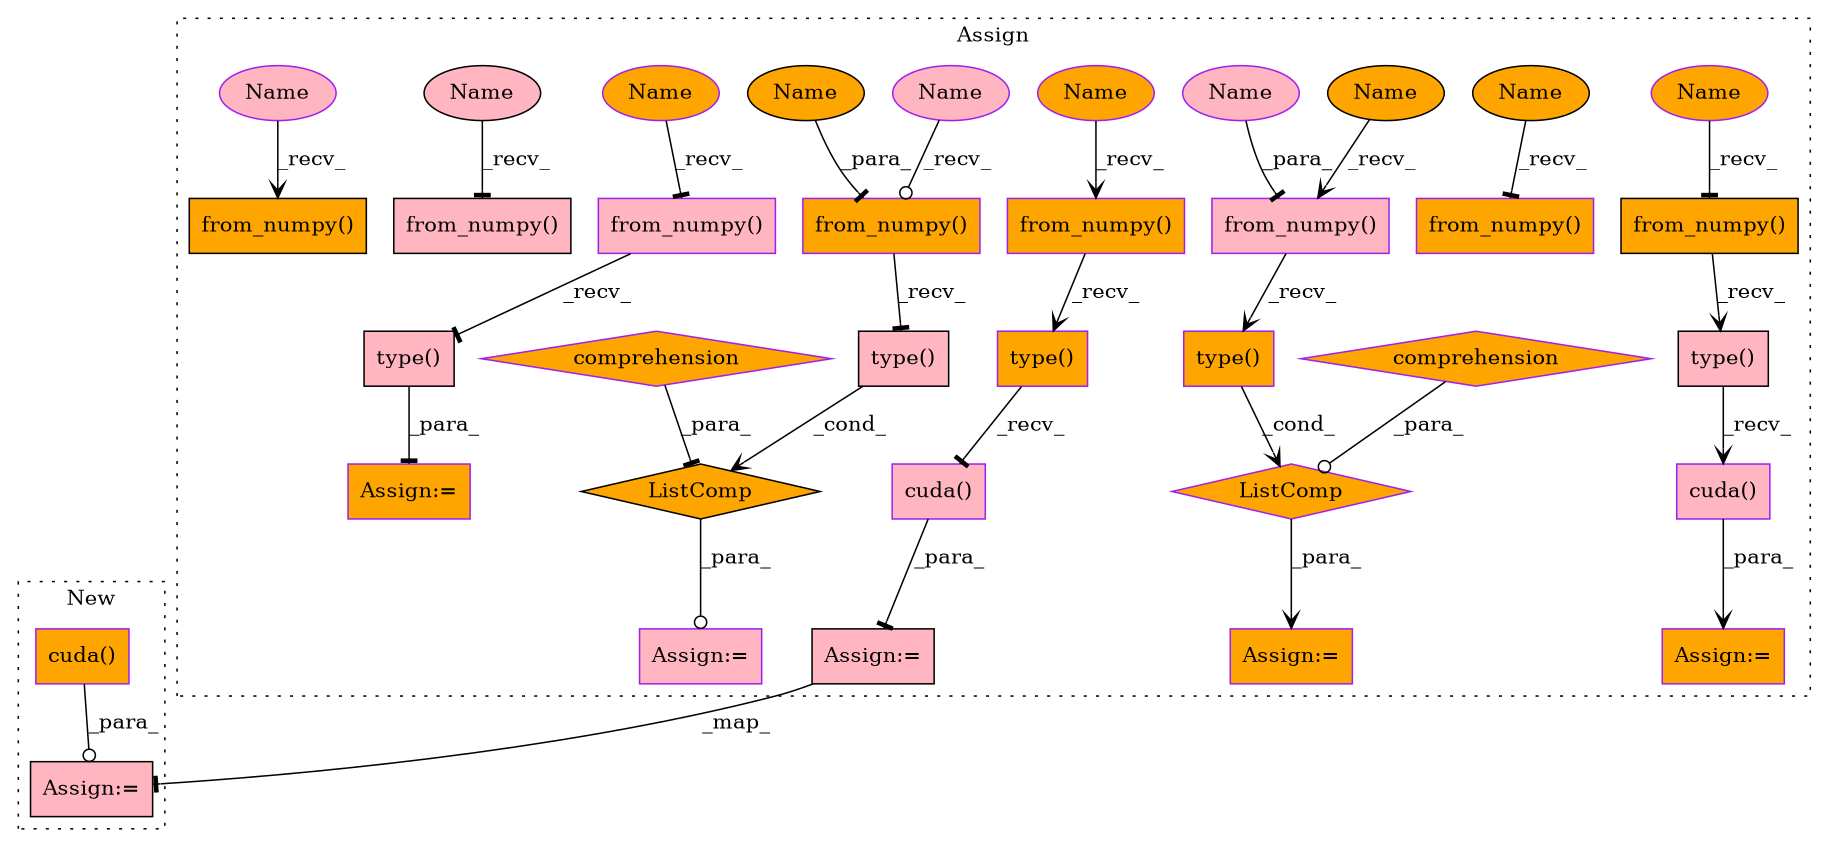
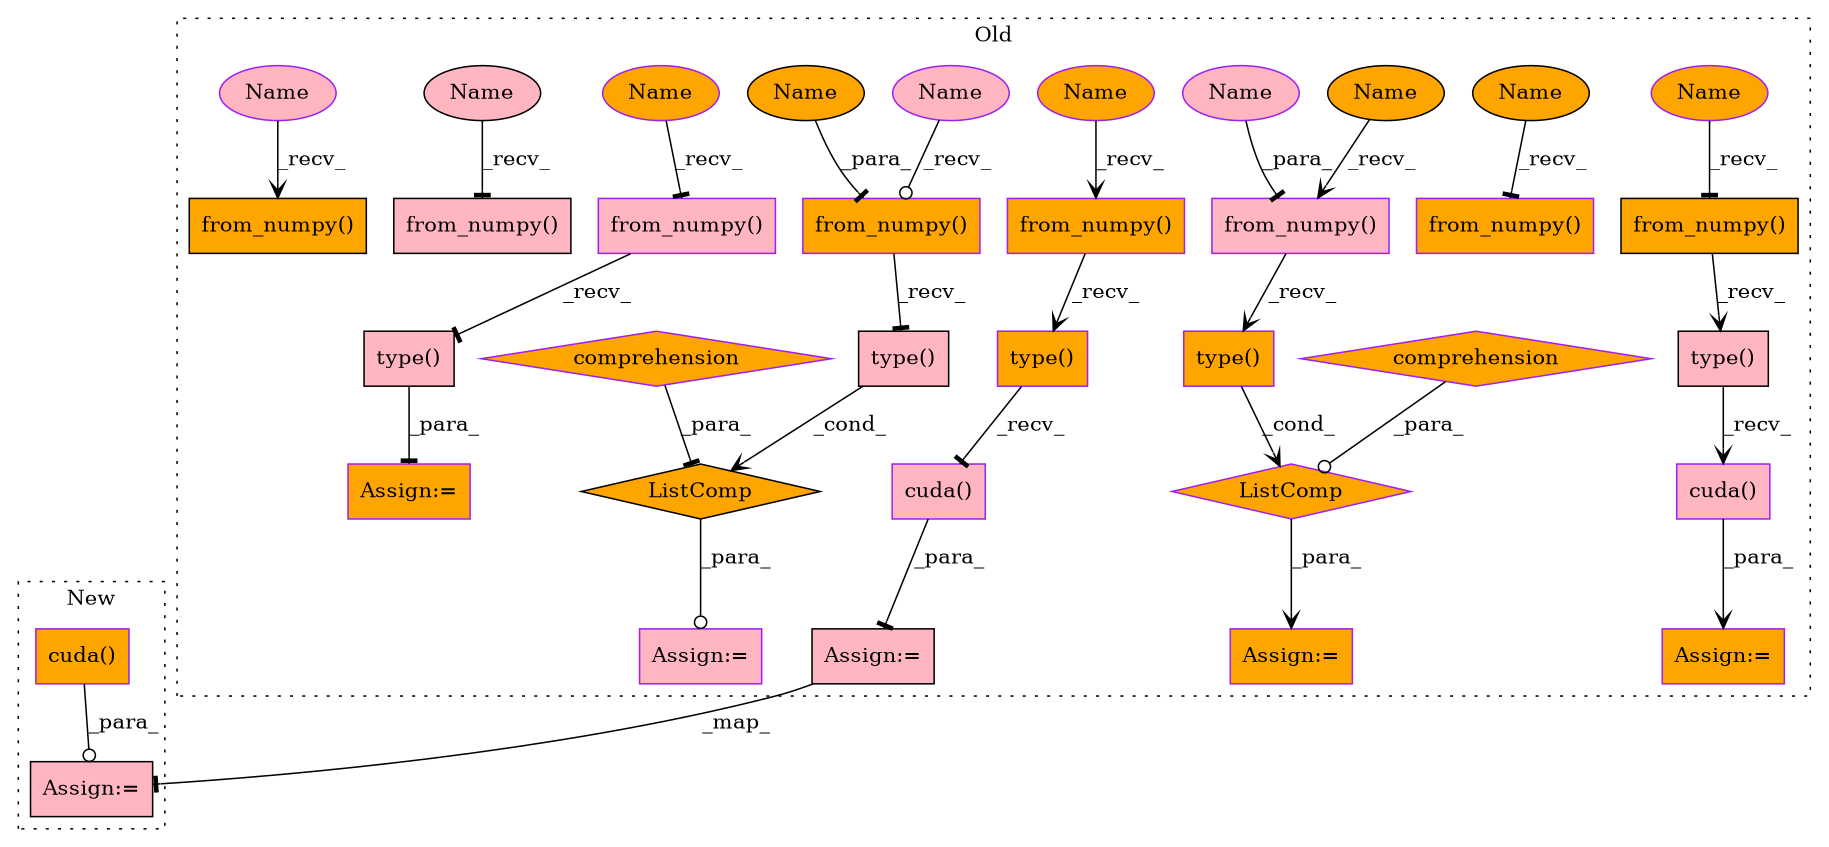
cluster "Assign": label "Assign" -> "Old"
